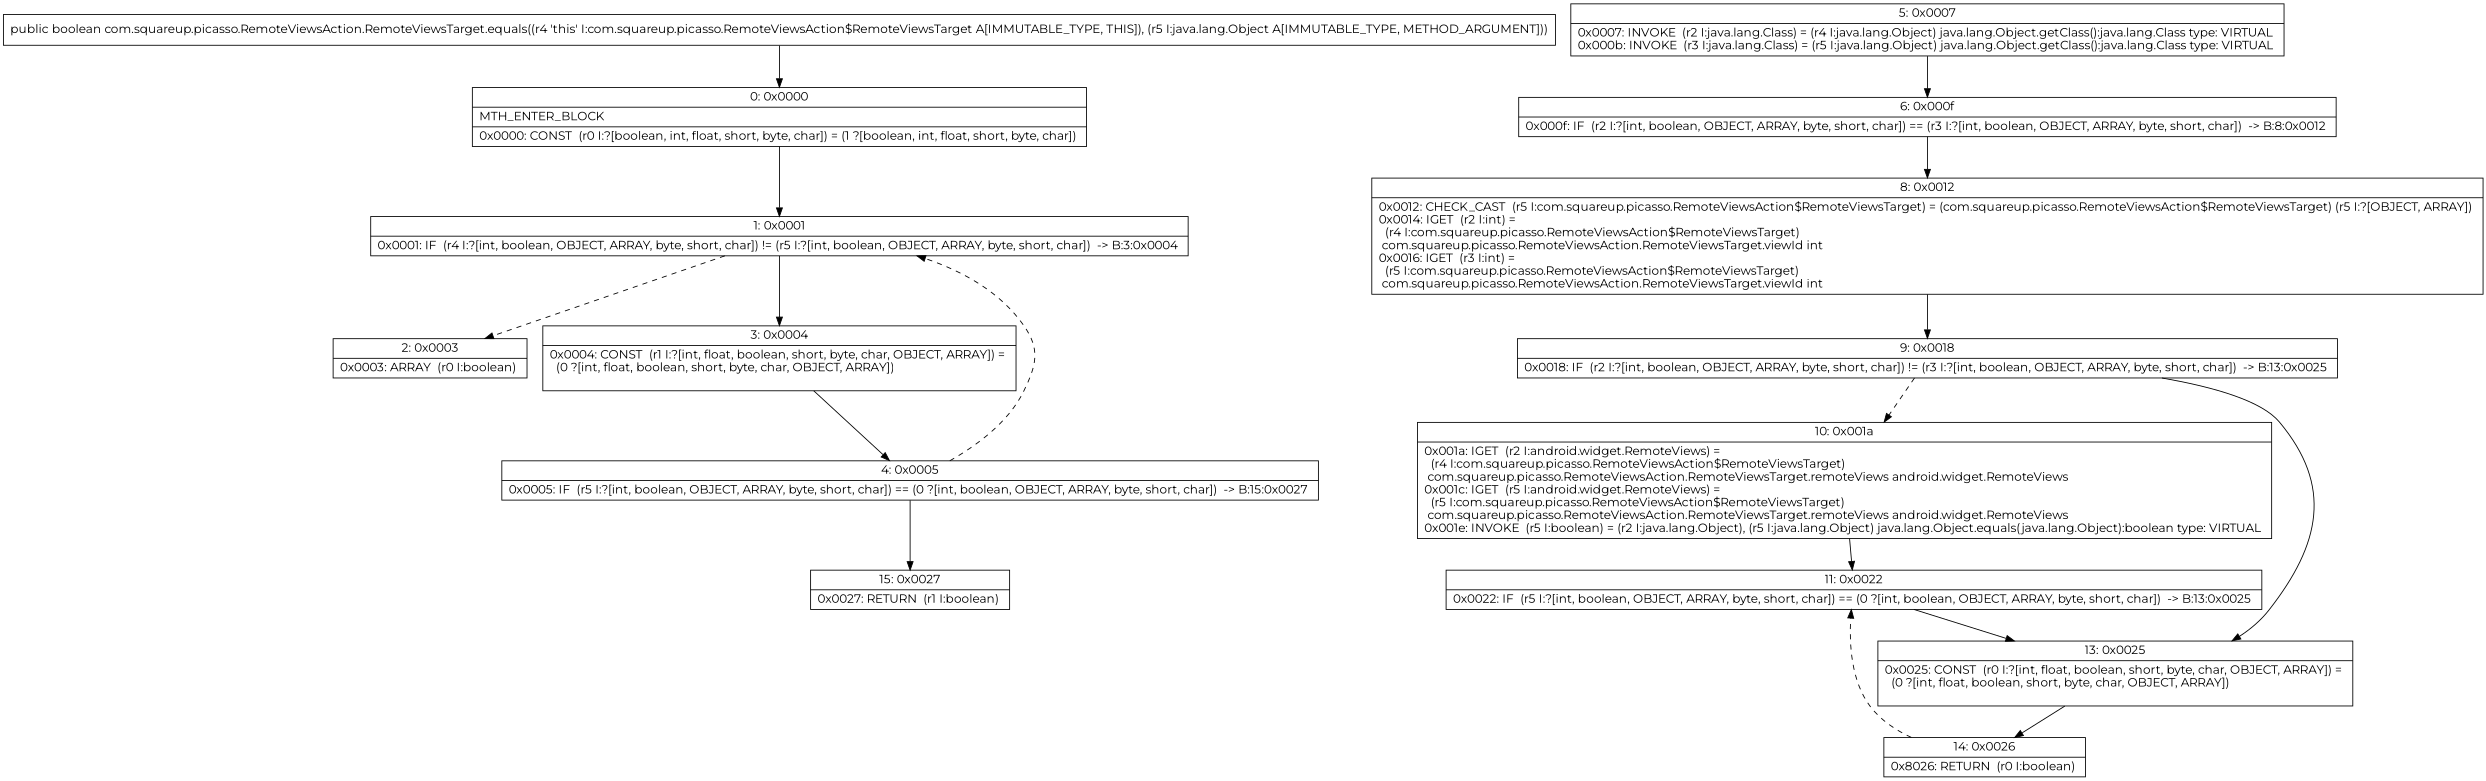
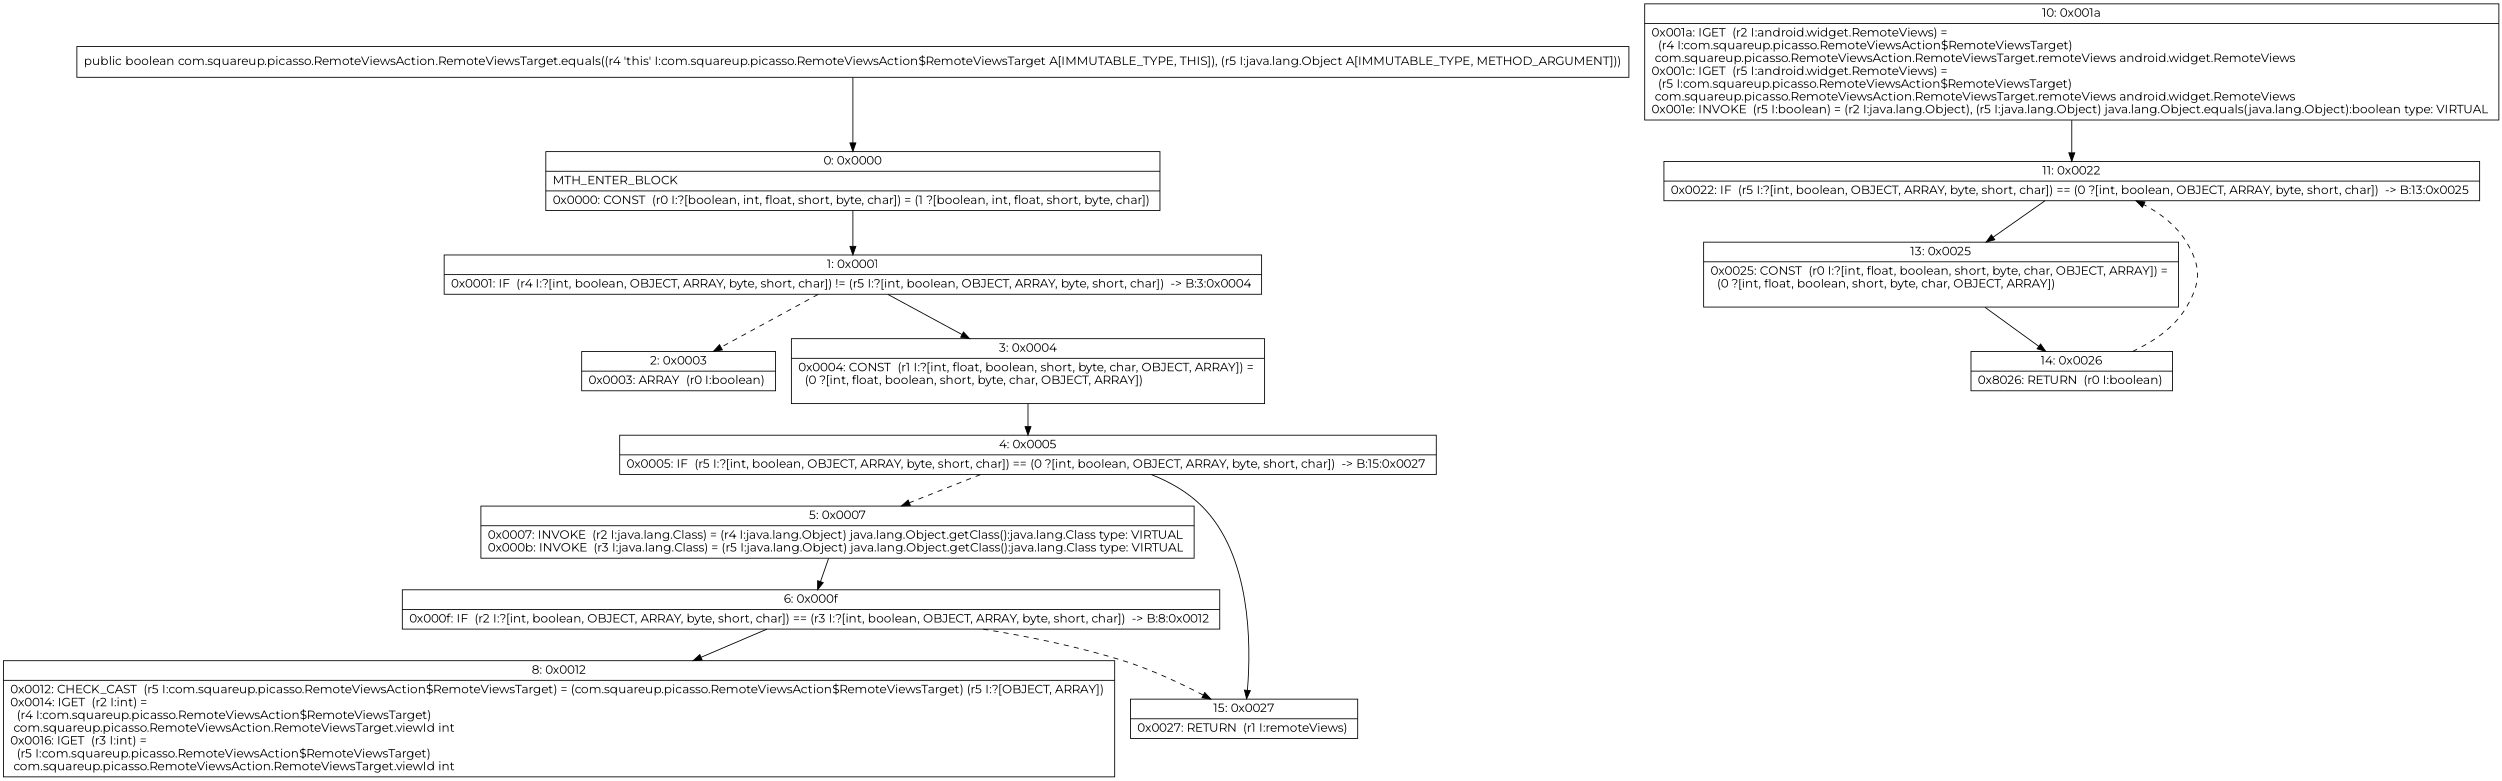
edge "4: 0x0005" -> "1: 0x0001": now "4: 0x0005" -> "5: 0x0007"
node "9: 0x0018": removed
node "15: 0x0027": text "0x0027: RETURN  (r1 I:boolean)" -> "0x0027: RETURN  (r1 I:remoteViews)"
edge "6: 0x000f" -> "15: 0x0027": added
